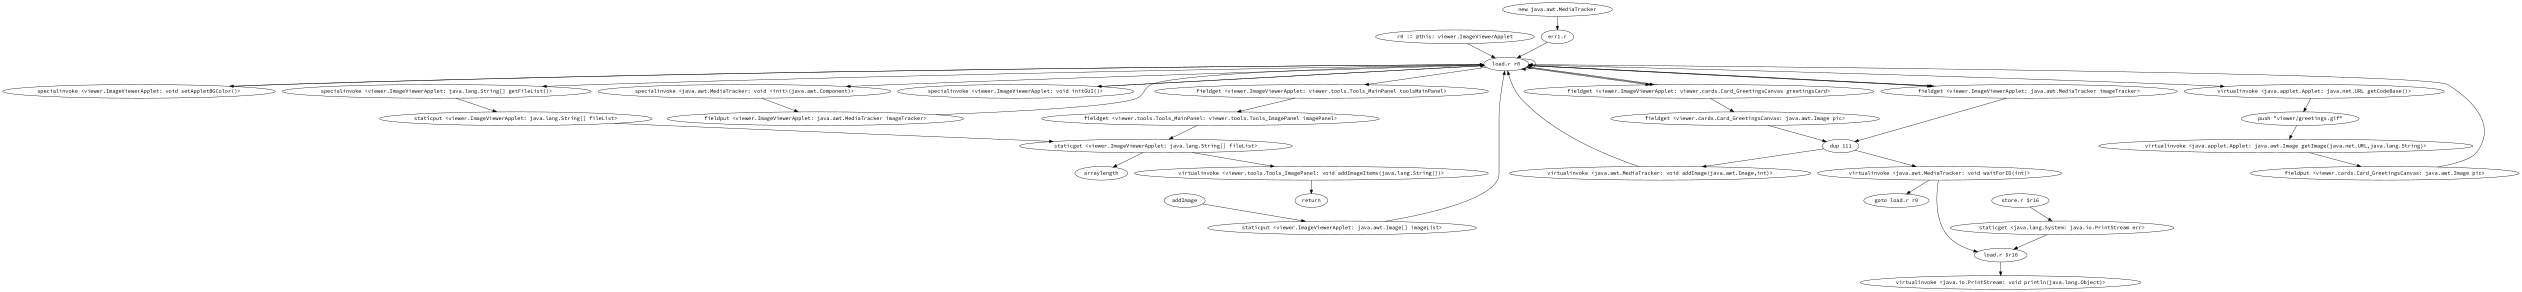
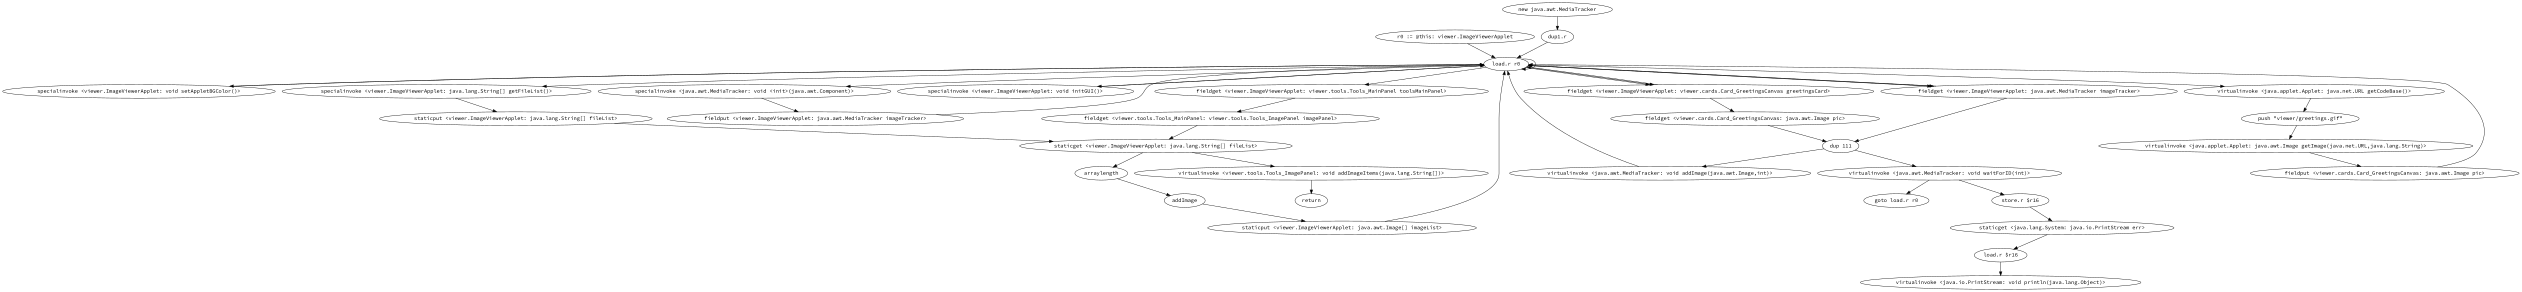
node "err1.r": label "err1.r" -> "dup1.r"
edge "arraylength" -> "addImage": added
edge "virtualinvoke <java.awt.MediaTracker: void waitForID(int)>" -> "load.r $r16": now "virtualinvoke <java.awt.MediaTracker: void waitForID(int)>" -> "store.r $r16"
